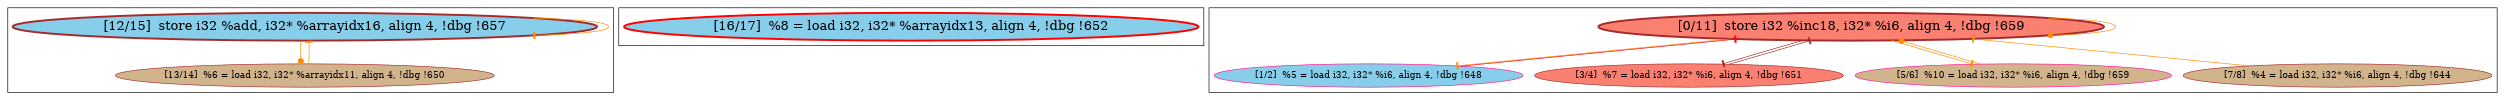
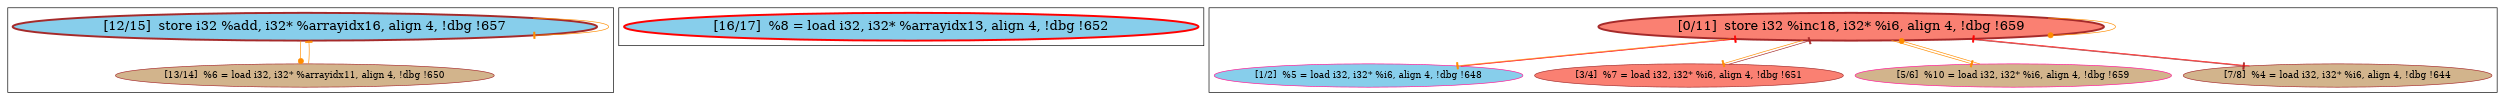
edge "[0/11]  store i32 %inc18, i32* %i6, align 4, !dbg !659" -> "[3/4]  %7 = load i32, i32* %i6, align 4, !dbg !651": color brown -> darkorange
edge "[0/11]  store i32 %inc18, i32* %i6, align 4, !dbg !659" -> "[7/8]  %4 = load i32, i32* %i6, align 4, !dbg !644": added
edge "[7/8]  %4 = load i32, i32* %i6, align 4, !dbg !644" -> "[0/11]  store i32 %inc18, i32* %i6, align 4, !dbg !659": color darkorange -> red
